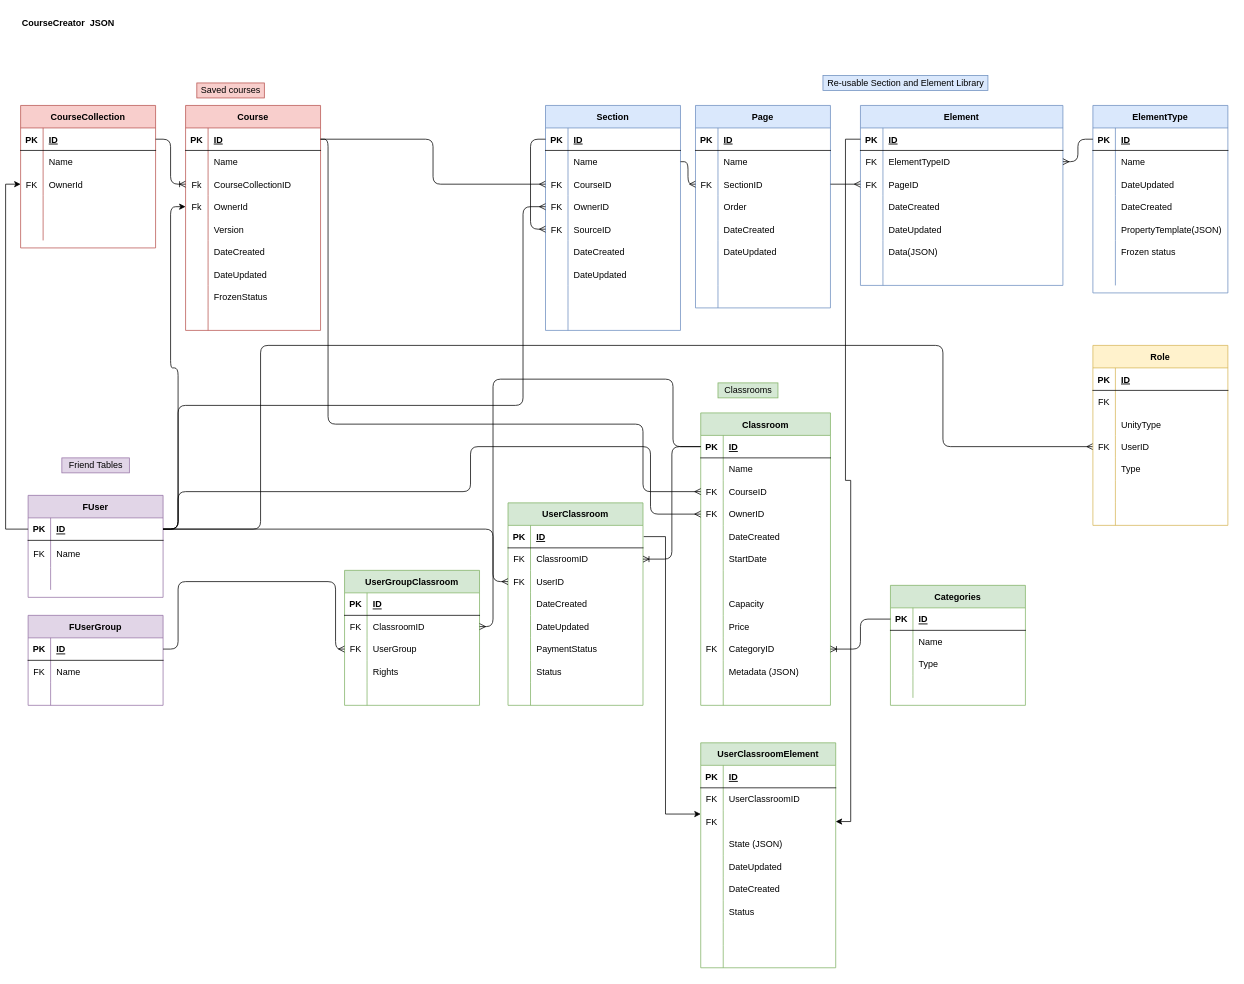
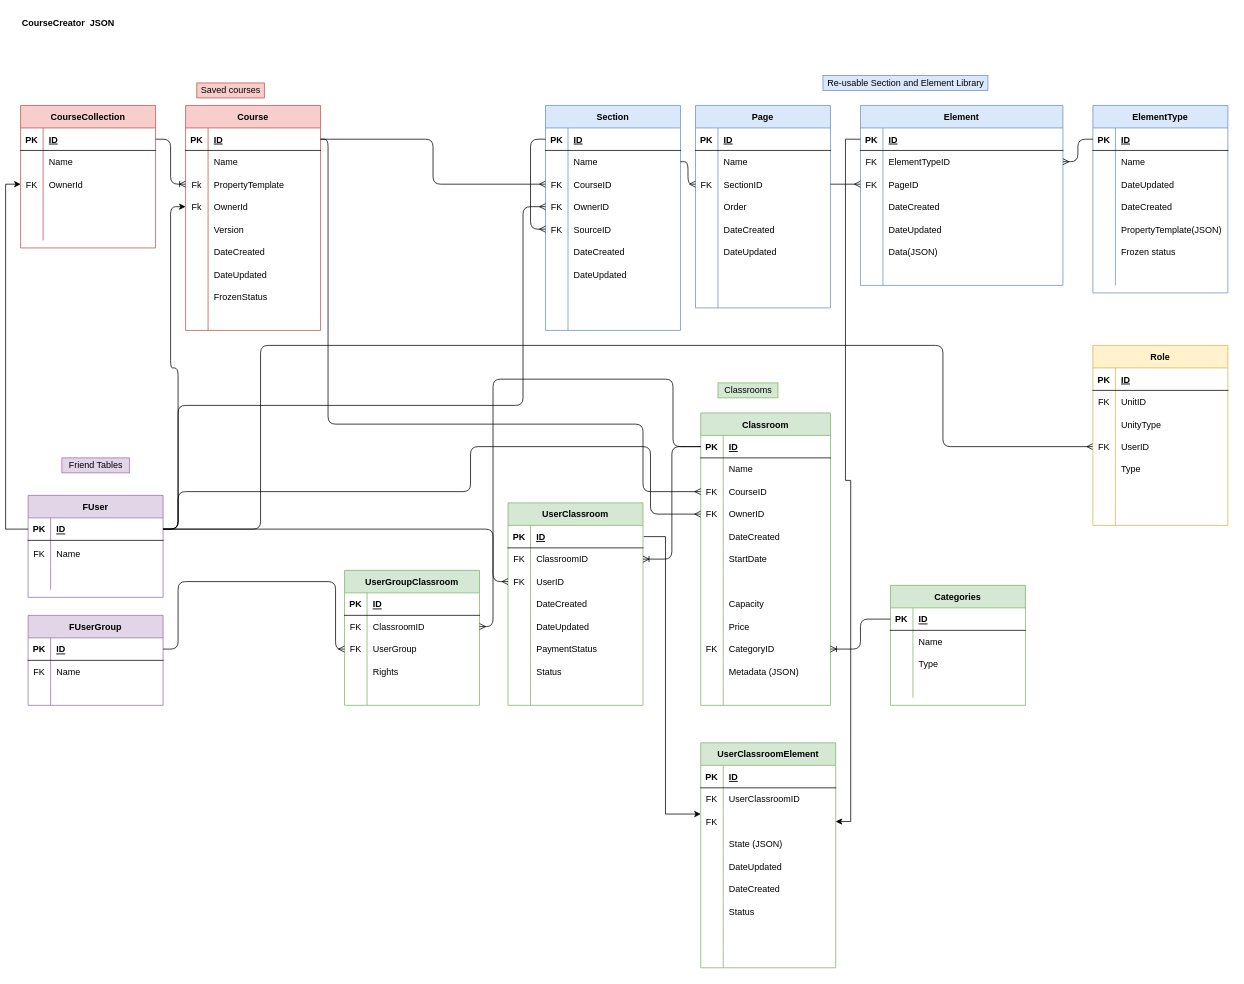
node "CourseCollectionID": label "CourseCollectionID" -> "PropertyTemplate"
node "UnitID": added
